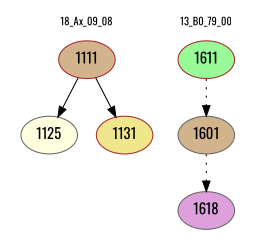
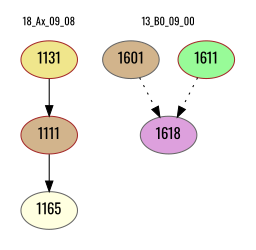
cluster "13_B0_79_00": label "13_B0_79_00" -> "13_B0_09_00"
edge "1611" -> "1601": now "1611" -> "1618"
edge "1111" -> "1131": reversed
node "1125": label "1125" -> "1165"
